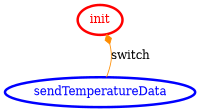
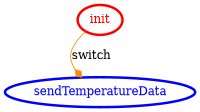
edge "sendTemperatureData" -> "init": reversed
